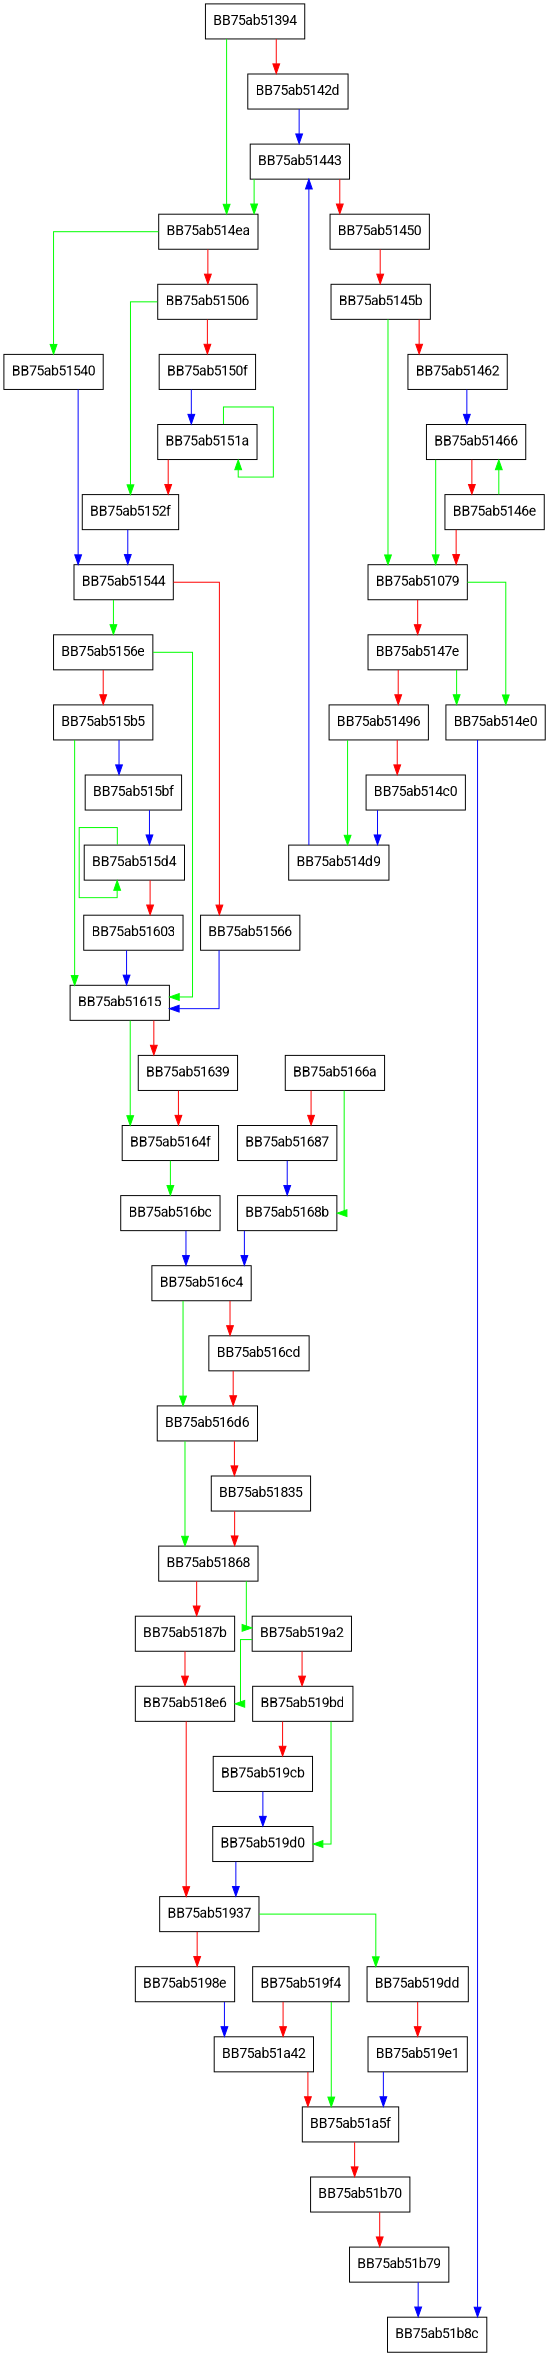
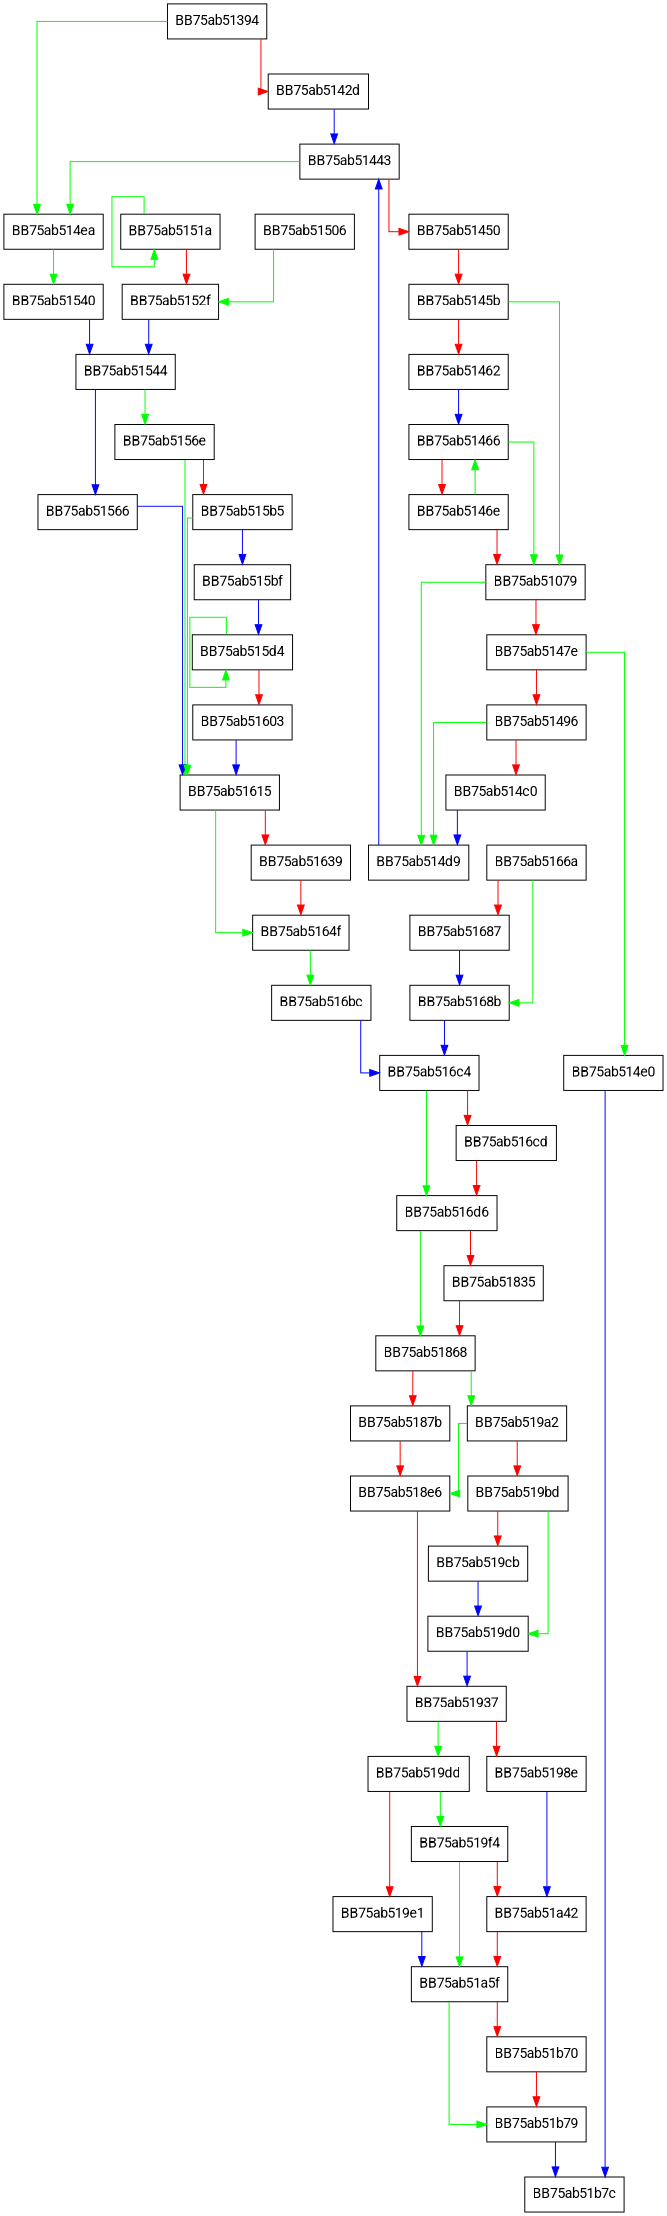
edge "BB75ab514ea" -> "BB75ab51506": removed
node "BB75ab5150f": removed
edge "BB75ab51079" -> "BB75ab514e0": now "BB75ab51079" -> "BB75ab514d9"
edge "BB75ab51544" -> "BB75ab51566": color red -> blue
edge "BB75ab519dd" -> "BB75ab519f4": added
edge "BB75ab51a5f" -> "BB75ab51b79": added
node "BB75ab51b8c": label "BB75ab51b8c" -> "BB75ab51b7c"
